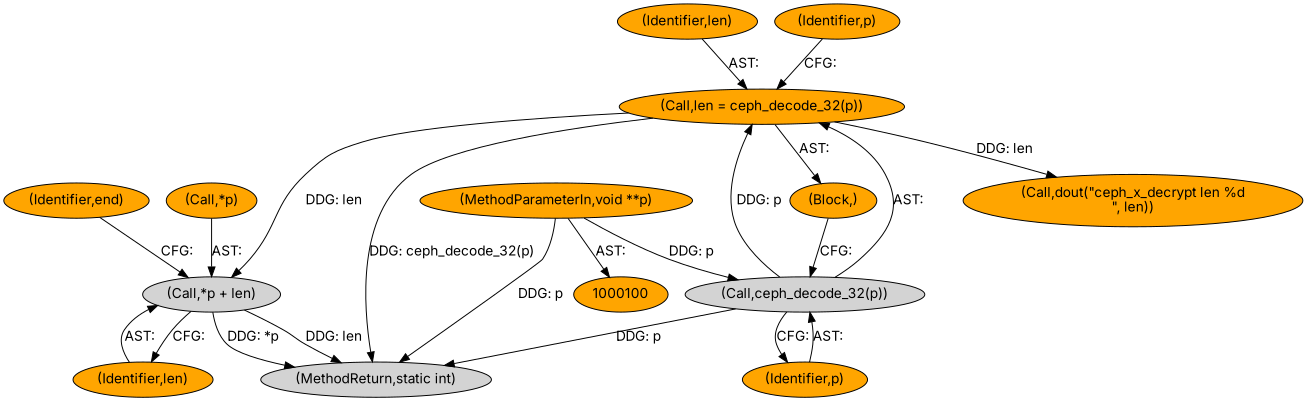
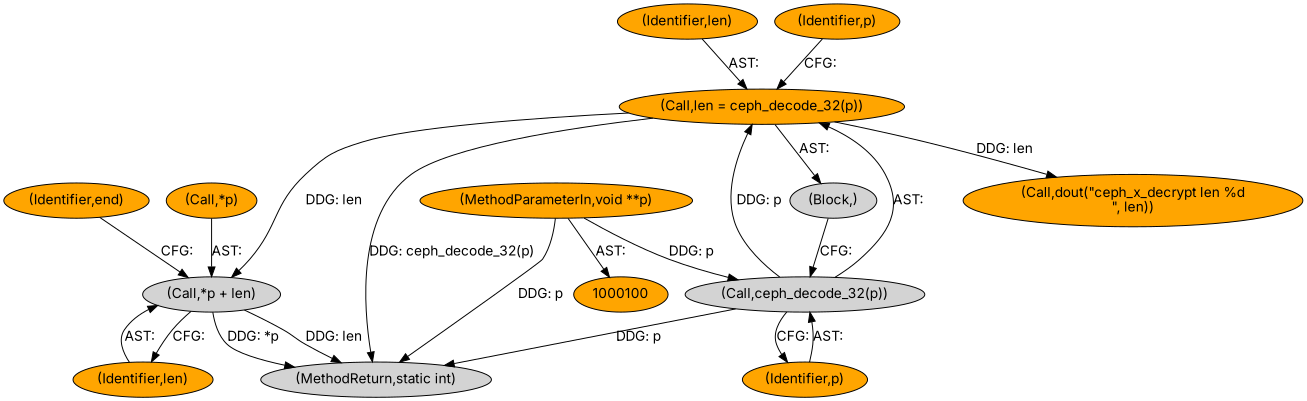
node "(Block,)": fillcolor orange -> lightgrey
